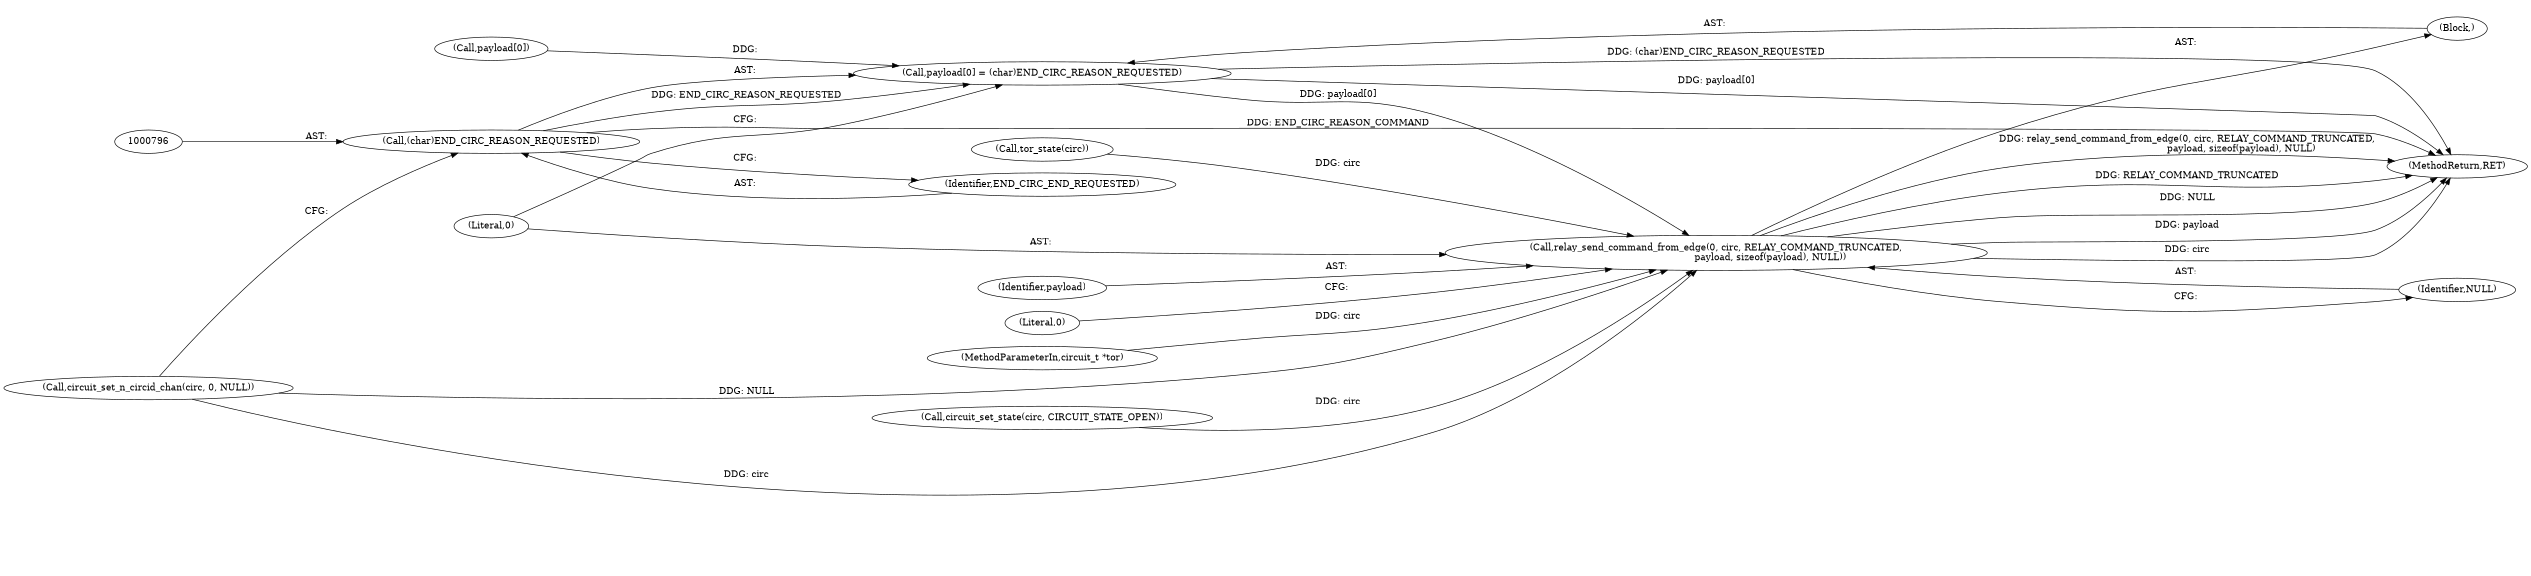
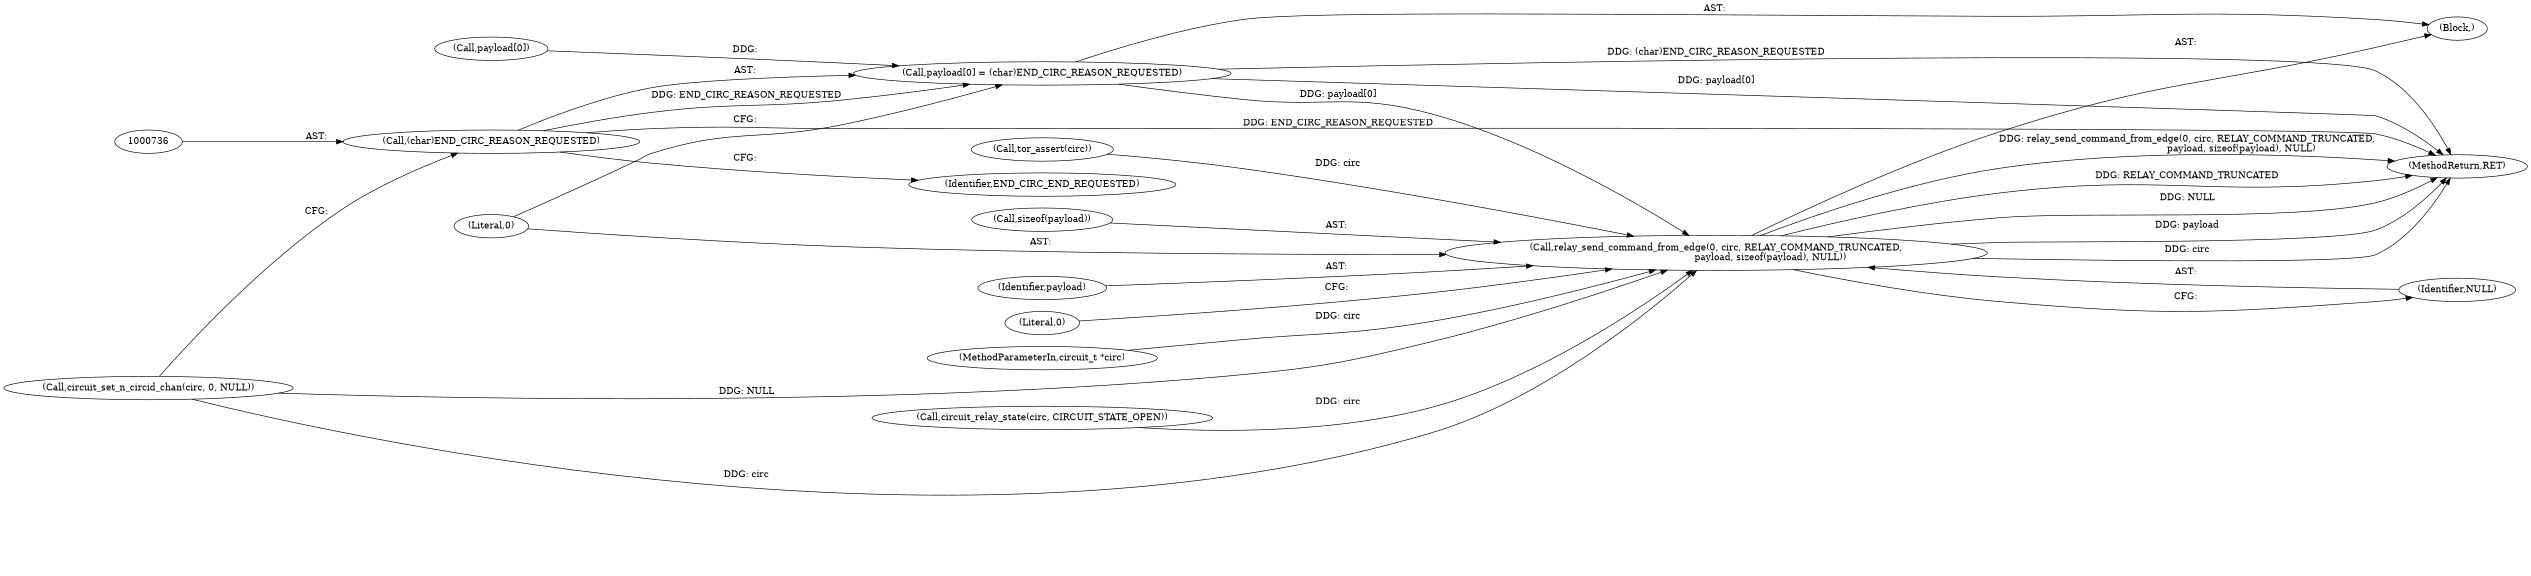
edge "(Block,)" -> "(Call,payload[0] = (char)END_CIRC_REASON_REQUESTED)": reversed
edge "(Call,(char)END_CIRC_REASON_REQUESTED)" -> "(MethodReturn,RET)": label "DDG: END_CIRC_REASON_COMMAND" -> "DDG: END_CIRC_REASON_REQUESTED"
node "1000796": label "1000796" -> "1000736"
node "(Call,tor_state(circ))": label "(Call,tor_state(circ))" -> "(Call,tor_assert(circ))"
edge "(Identifier,END_CIRC_END_REQUESTED)" -> "(Call,(char)END_CIRC_REASON_REQUESTED)": removed, label "AST:"
node "(Call,sizeof(payload))": added
node "(MethodParameterIn,circuit_t *tor)": label "(MethodParameterIn,circuit_t *tor)" -> "(MethodParameterIn,circuit_t *circ)"
node "(Call,circuit_set_state(circ, CIRCUIT_STATE_OPEN))": label "(Call,circuit_set_state(circ, CIRCUIT_STATE_OPEN))" -> "(Call,circuit_relay_state(circ, CIRCUIT_STATE_OPEN))"
